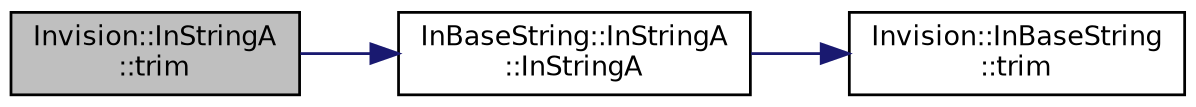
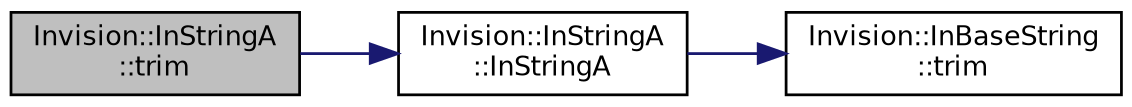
node "InBaseString::InStringA ::InStringA": label "InBaseString::InStringA ::InStringA" -> "Invision::InStringA ::InStringA"
